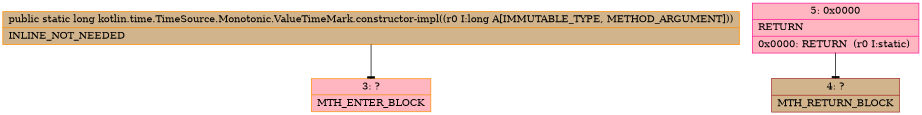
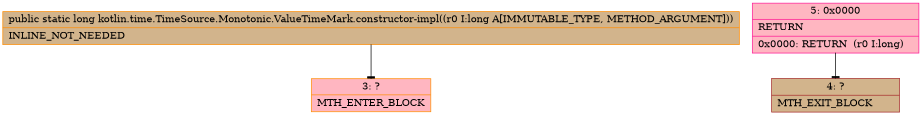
node "5: 0x0000": text "0x0000: RETURN  (r0 I:static)" -> "0x0000: RETURN  (r0 I:long)"
node "4: ?": text "MTH_RETURN_BLOCK" -> "MTH_EXIT_BLOCK"
